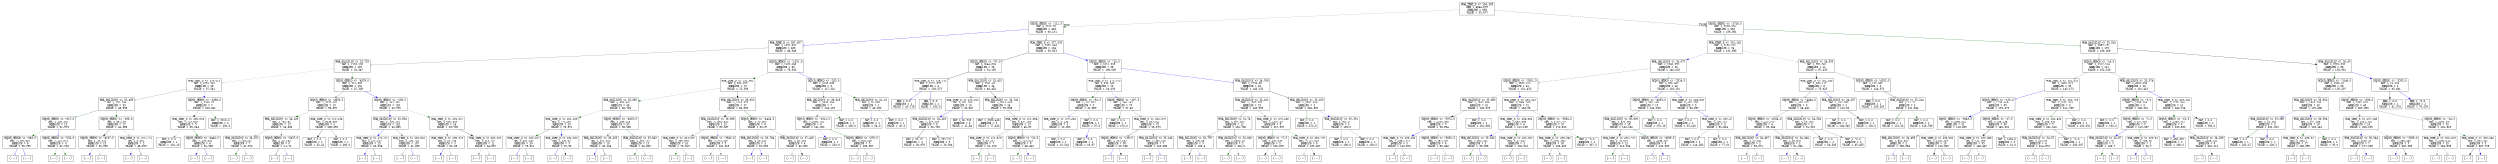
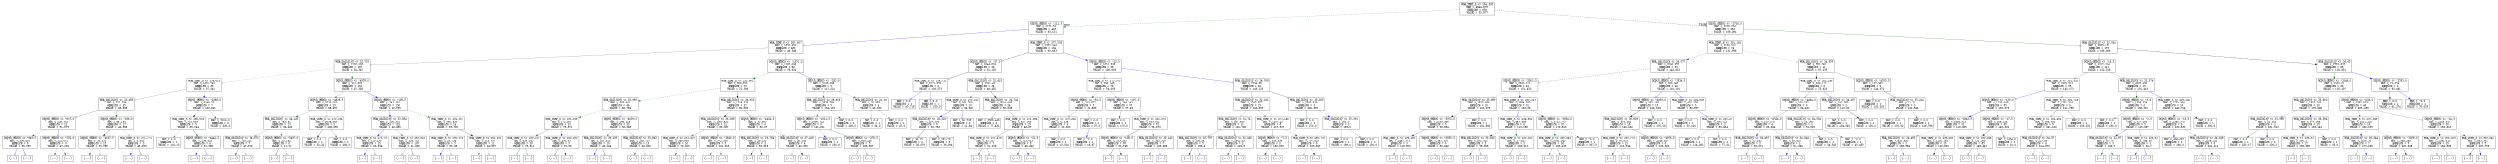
node "mse = -0.0 samples = 1 value = 250.007": removed
